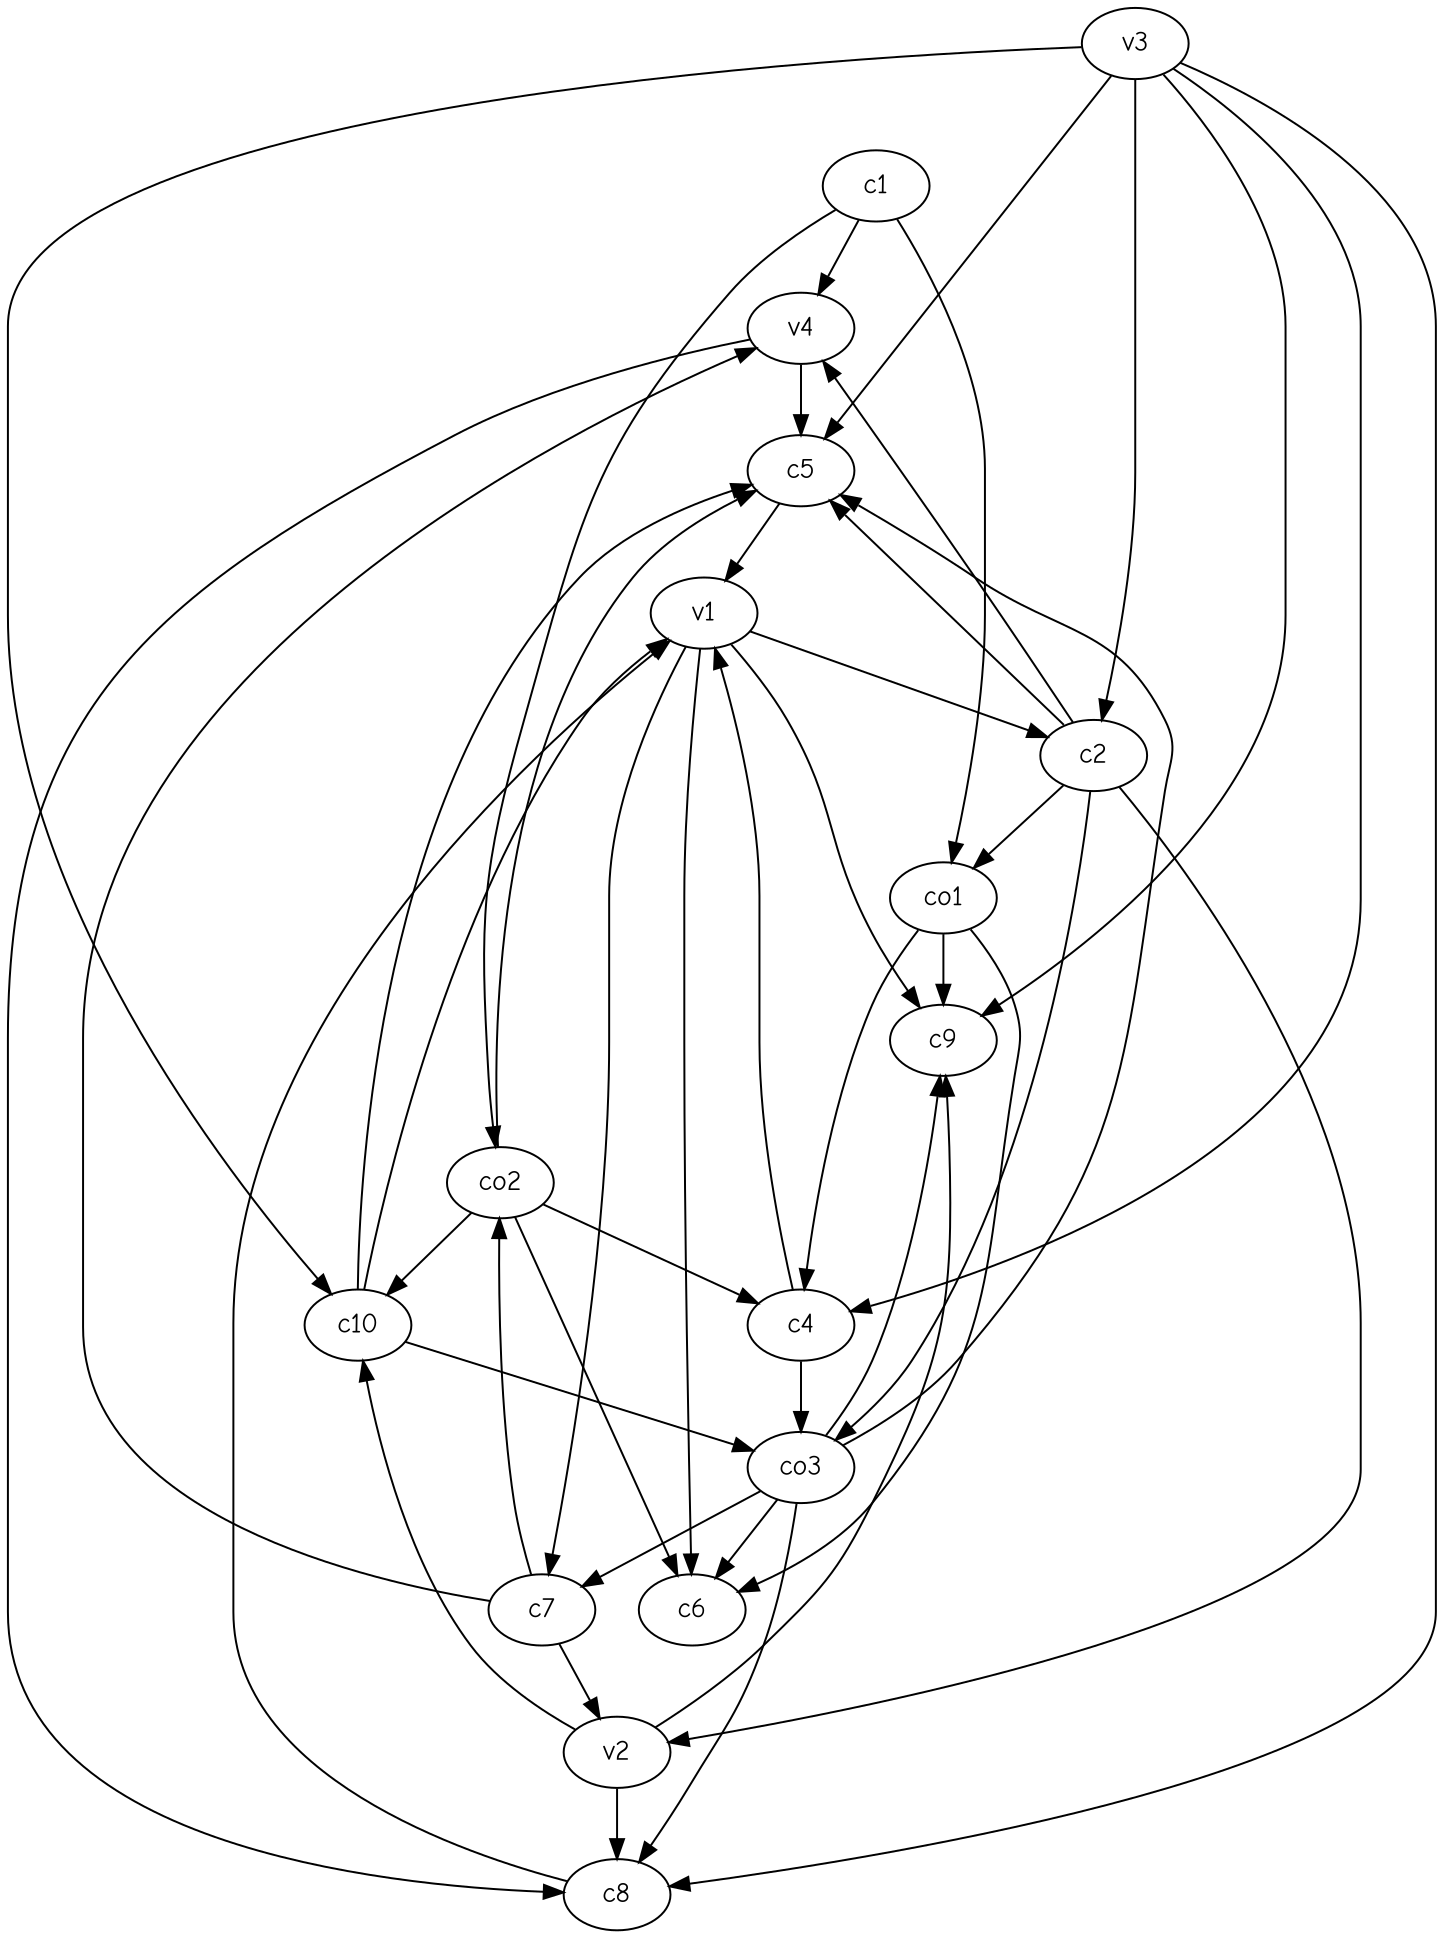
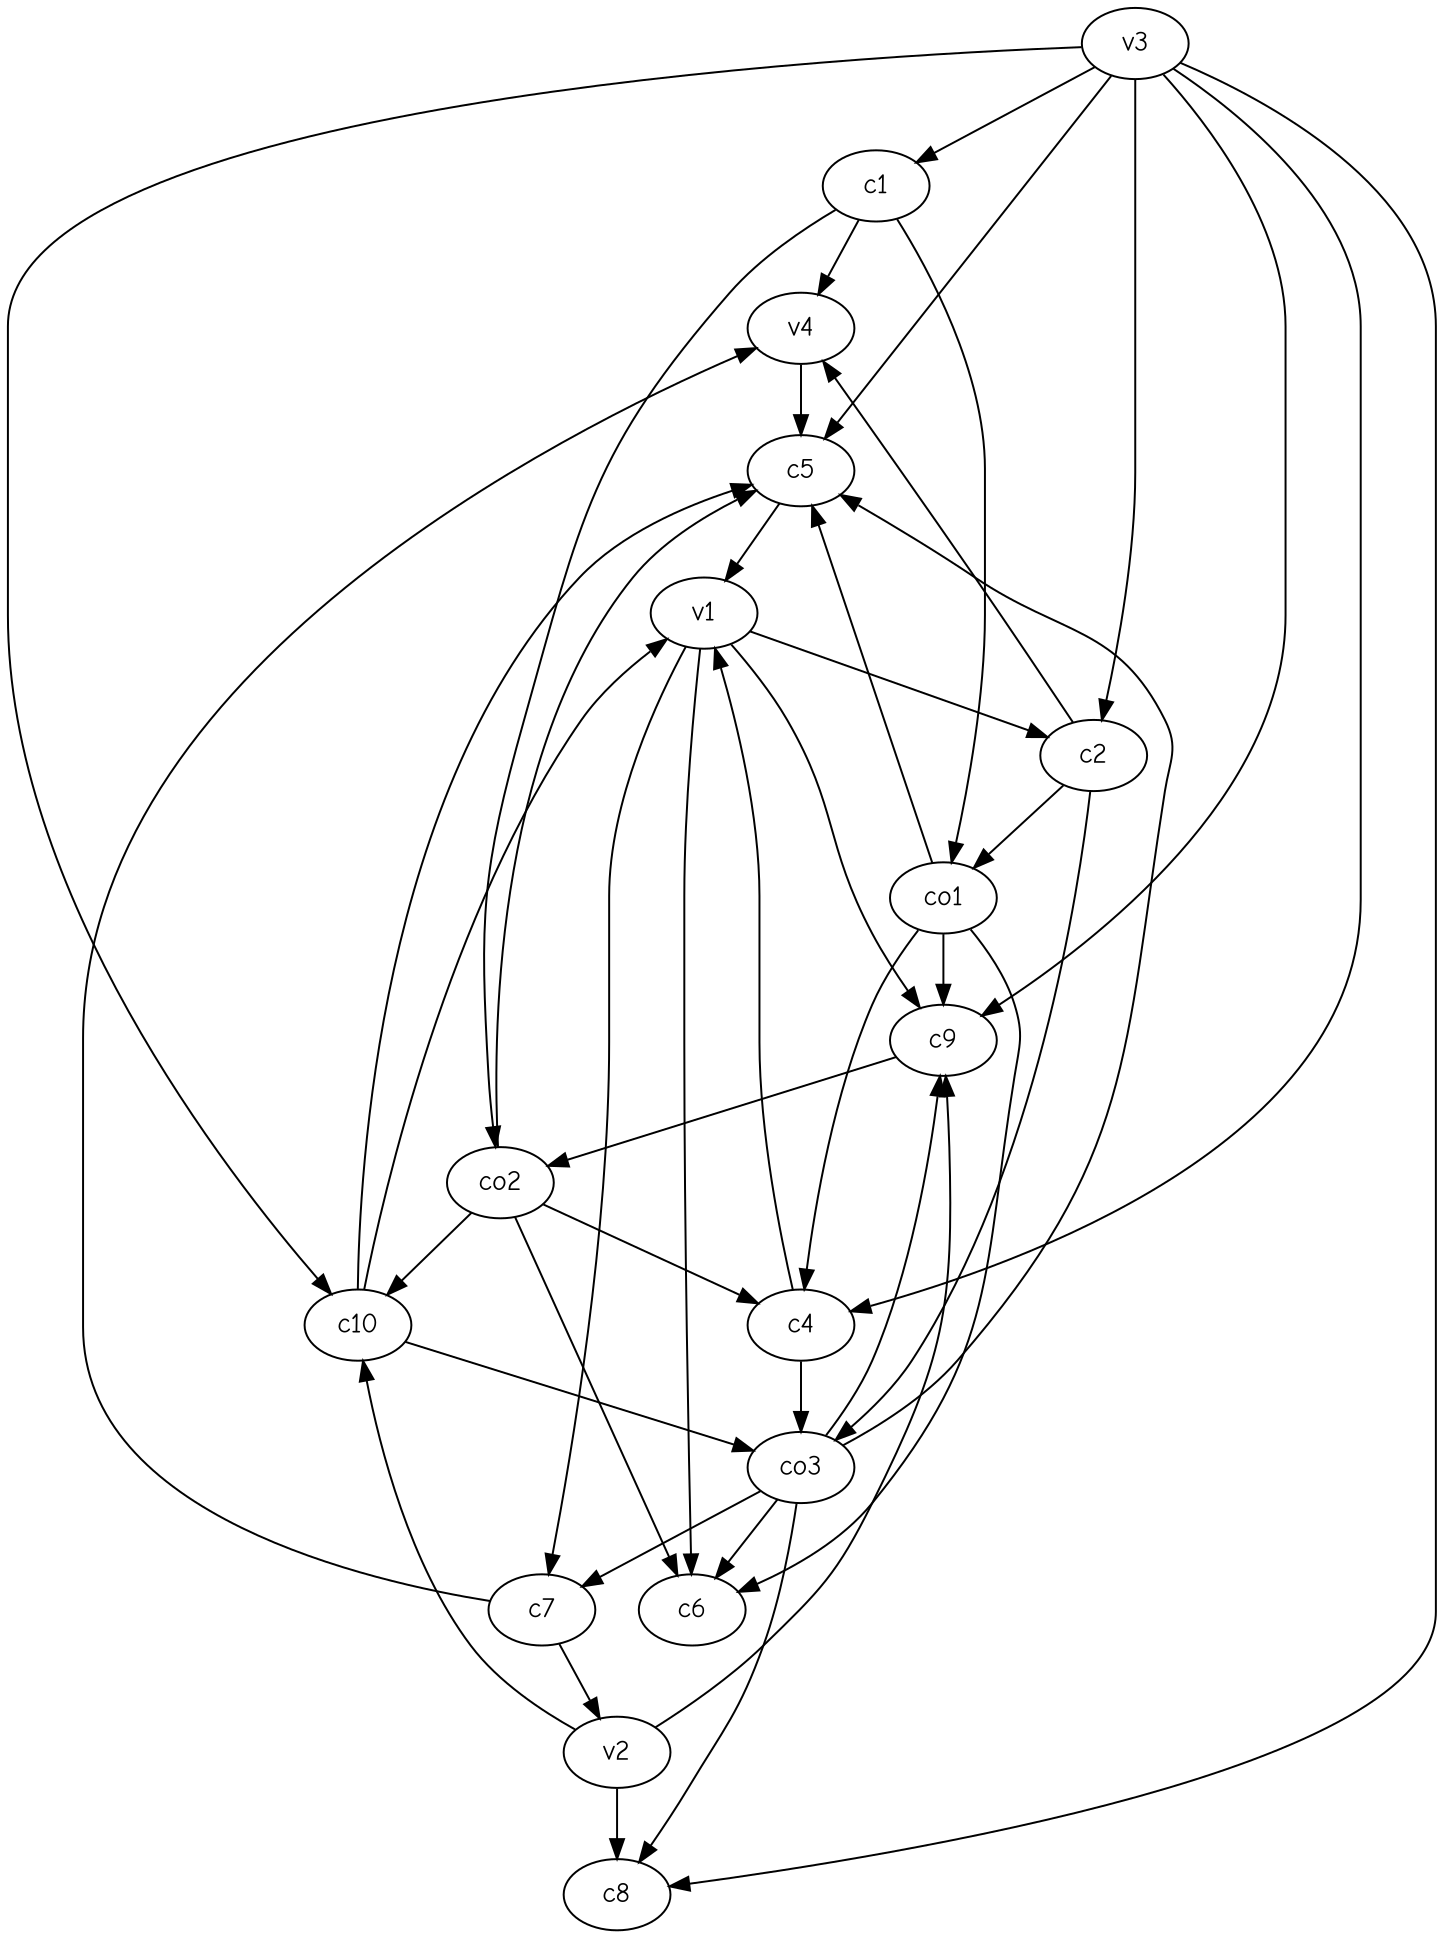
edge "v3" -> "c1": added
edge "c2" -> "c5": now "co1" -> "c5"
edge "v4" -> "c8": removed
edge "c8" -> "v1": removed
edge "c7" -> "co2": now "c9" -> "co2"
edge "c2" -> "v2": removed
